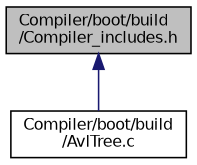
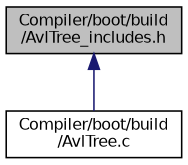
node "Compiler/boot/build /Compiler_includes.h": label "Compiler/boot/build /Compiler_includes.h" -> "Compiler/boot/build /AvlTree_includes.h"
